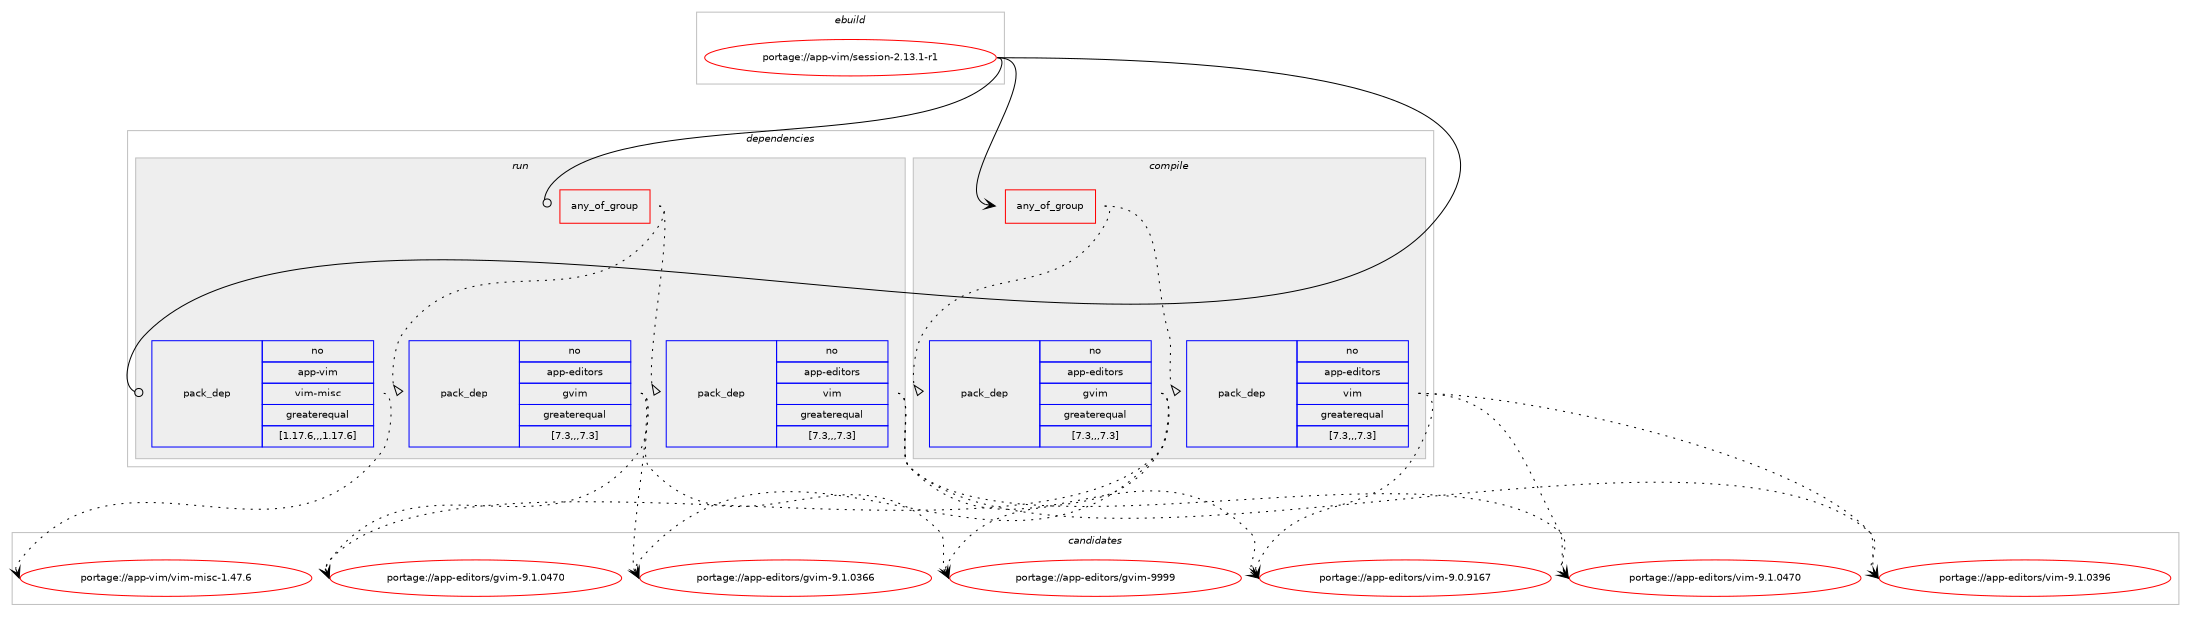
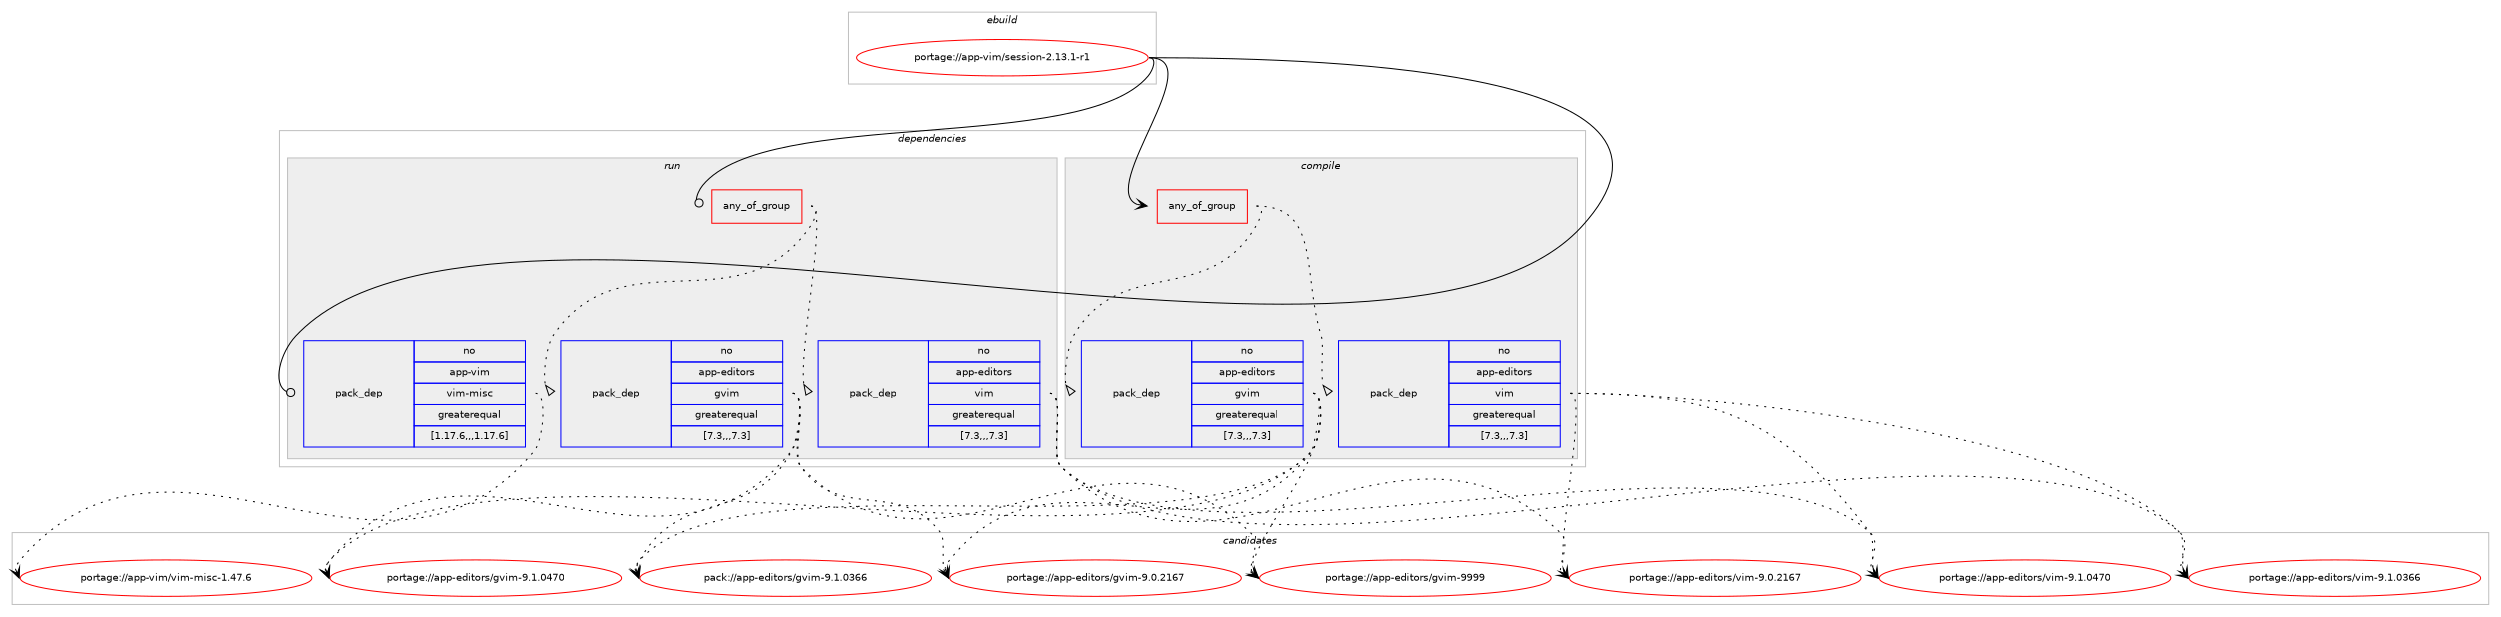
node "portage://app-editors/gvim-9.1.0366": label "portage://app-editors/gvim-9.1.0366" -> "pack://app-editors/gvim-9.1.0366"
node "portage://app-editors/gvim-9.0.2167": added
node "portage://app-editors/vim-9.0.9167": label "portage://app-editors/vim-9.0.9167" -> "portage://app-editors/vim-9.0.2167"
node "portage://app-editors/vim-9.1.0396": label "portage://app-editors/vim-9.1.0396" -> "portage://app-editors/vim-9.1.0366"
